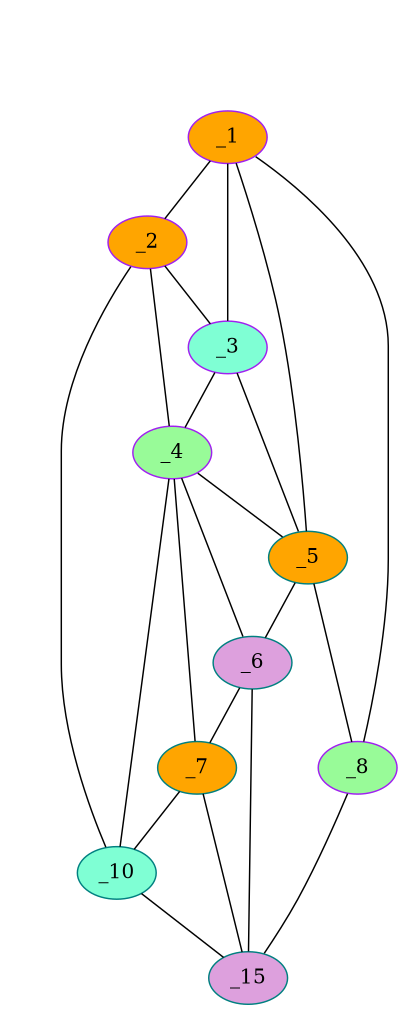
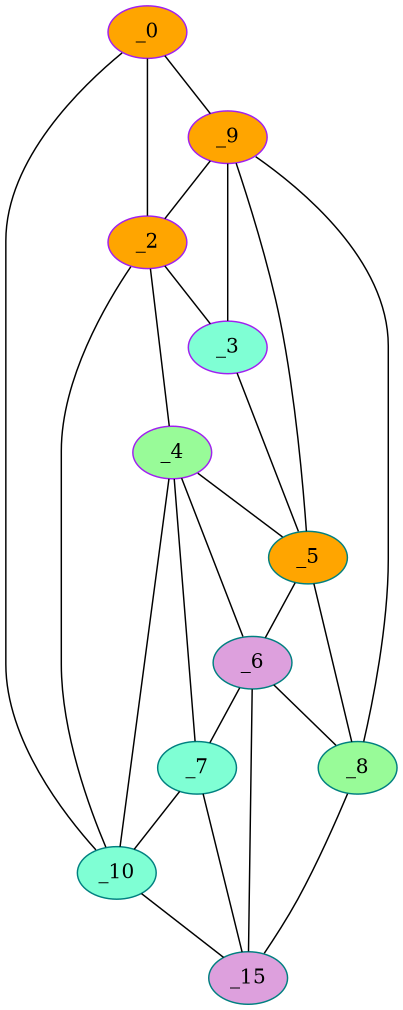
node "_0": added
node "_1": label "_1" -> "_9"
edge "_3" -- "_4": removed
edge "_6" -- "_8": added
node "_7": fillcolor orange -> aquamarine
node "_8": color purple -> teal
